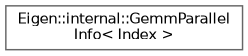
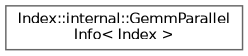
node "Eigen::internal::GemmParallel Info< Index >": label "Eigen::internal::GemmParallel Info< Index >" -> "Index::internal::GemmParallel Info< Index >"
